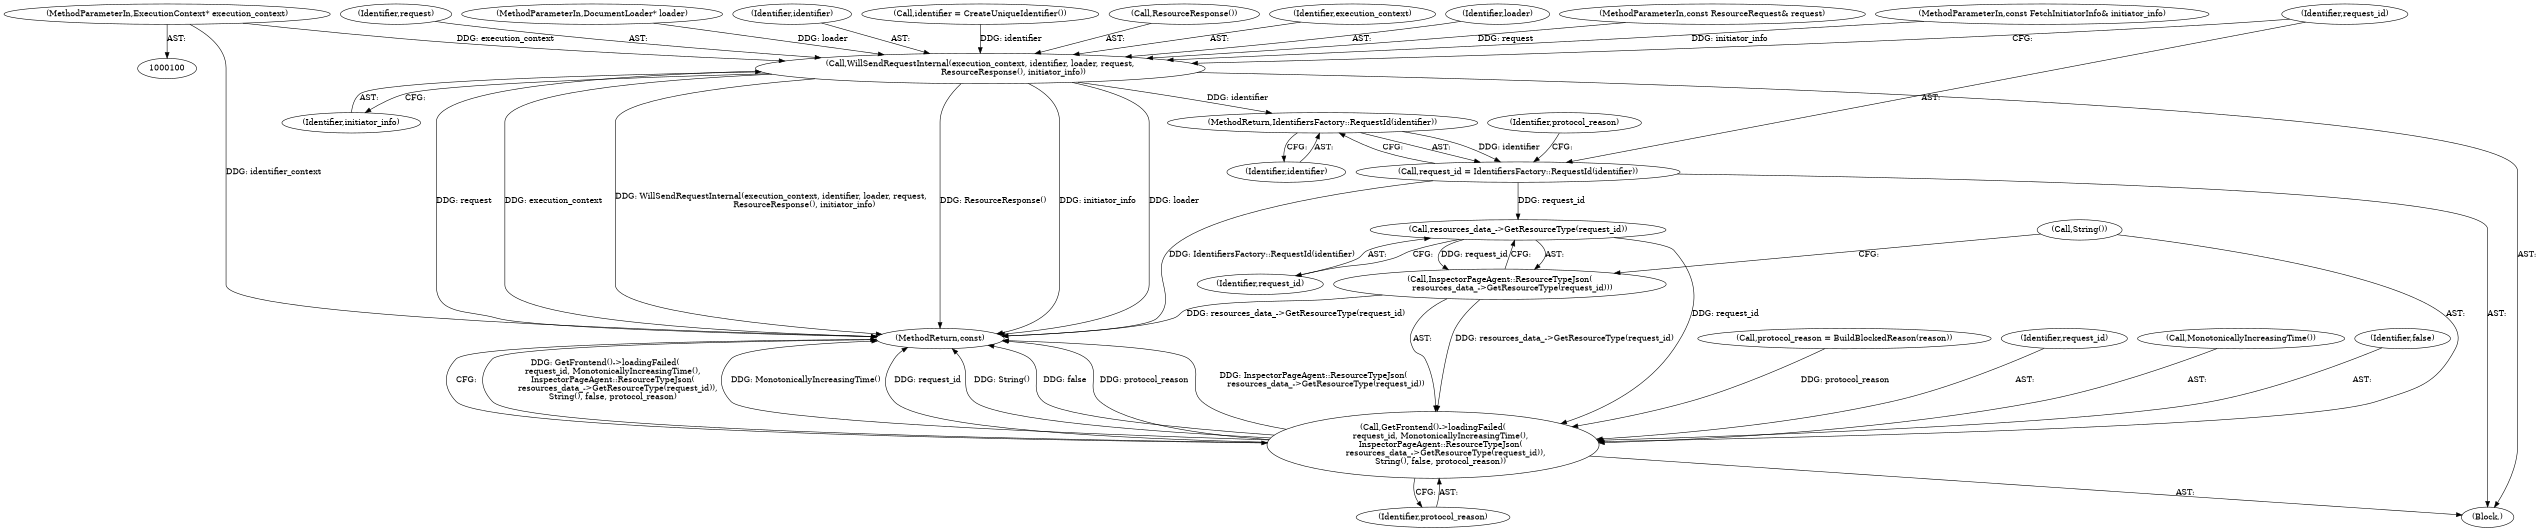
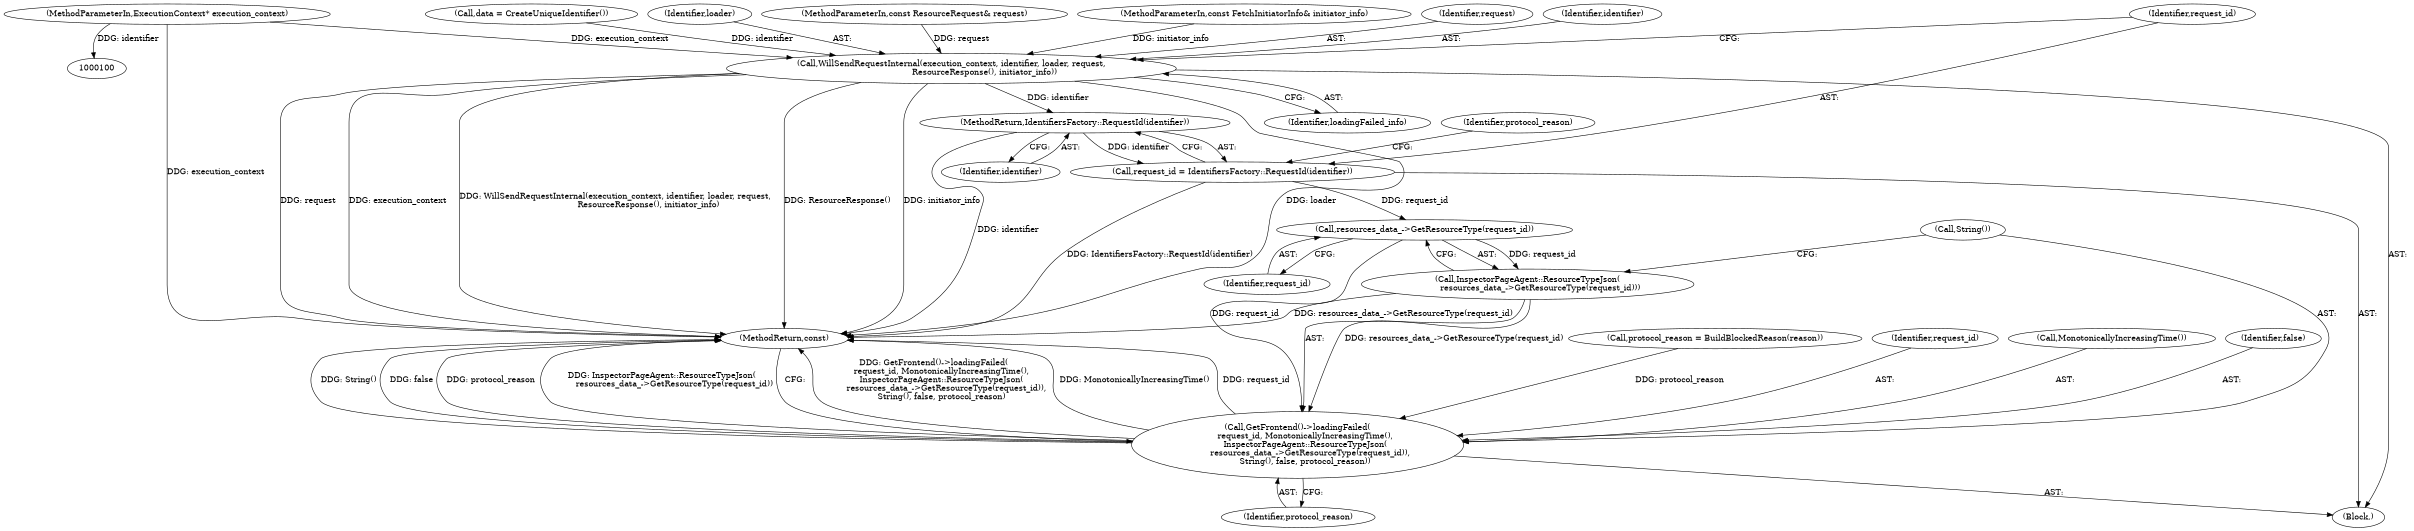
node "(MethodParameterIn,DocumentLoader* loader)": removed
node "(Call,identifier = CreateUniqueIdentifier())": label "(Call,identifier = CreateUniqueIdentifier())" -> "(Call,data = CreateUniqueIdentifier())"
node "(Call,ResourceResponse())": removed
node "(Identifier,execution_context)": removed
edge "(MethodParameterIn,ExecutionContext* execution_context)" -> "1000100": label "AST: " -> "DDG: identifier"
node "(Identifier,initiator_info)": label "(Identifier,initiator_info)" -> "(Identifier,loadingFailed_info)"
edge "(MethodParameterIn,ExecutionContext* execution_context)" -> "(MethodReturn,const)": label "DDG: identifier_context" -> "DDG: execution_context"
edge "(MethodReturn,IdentifiersFactory::RequestId(identifier))" -> "(MethodReturn,const)": added, label "DDG: identifier"
